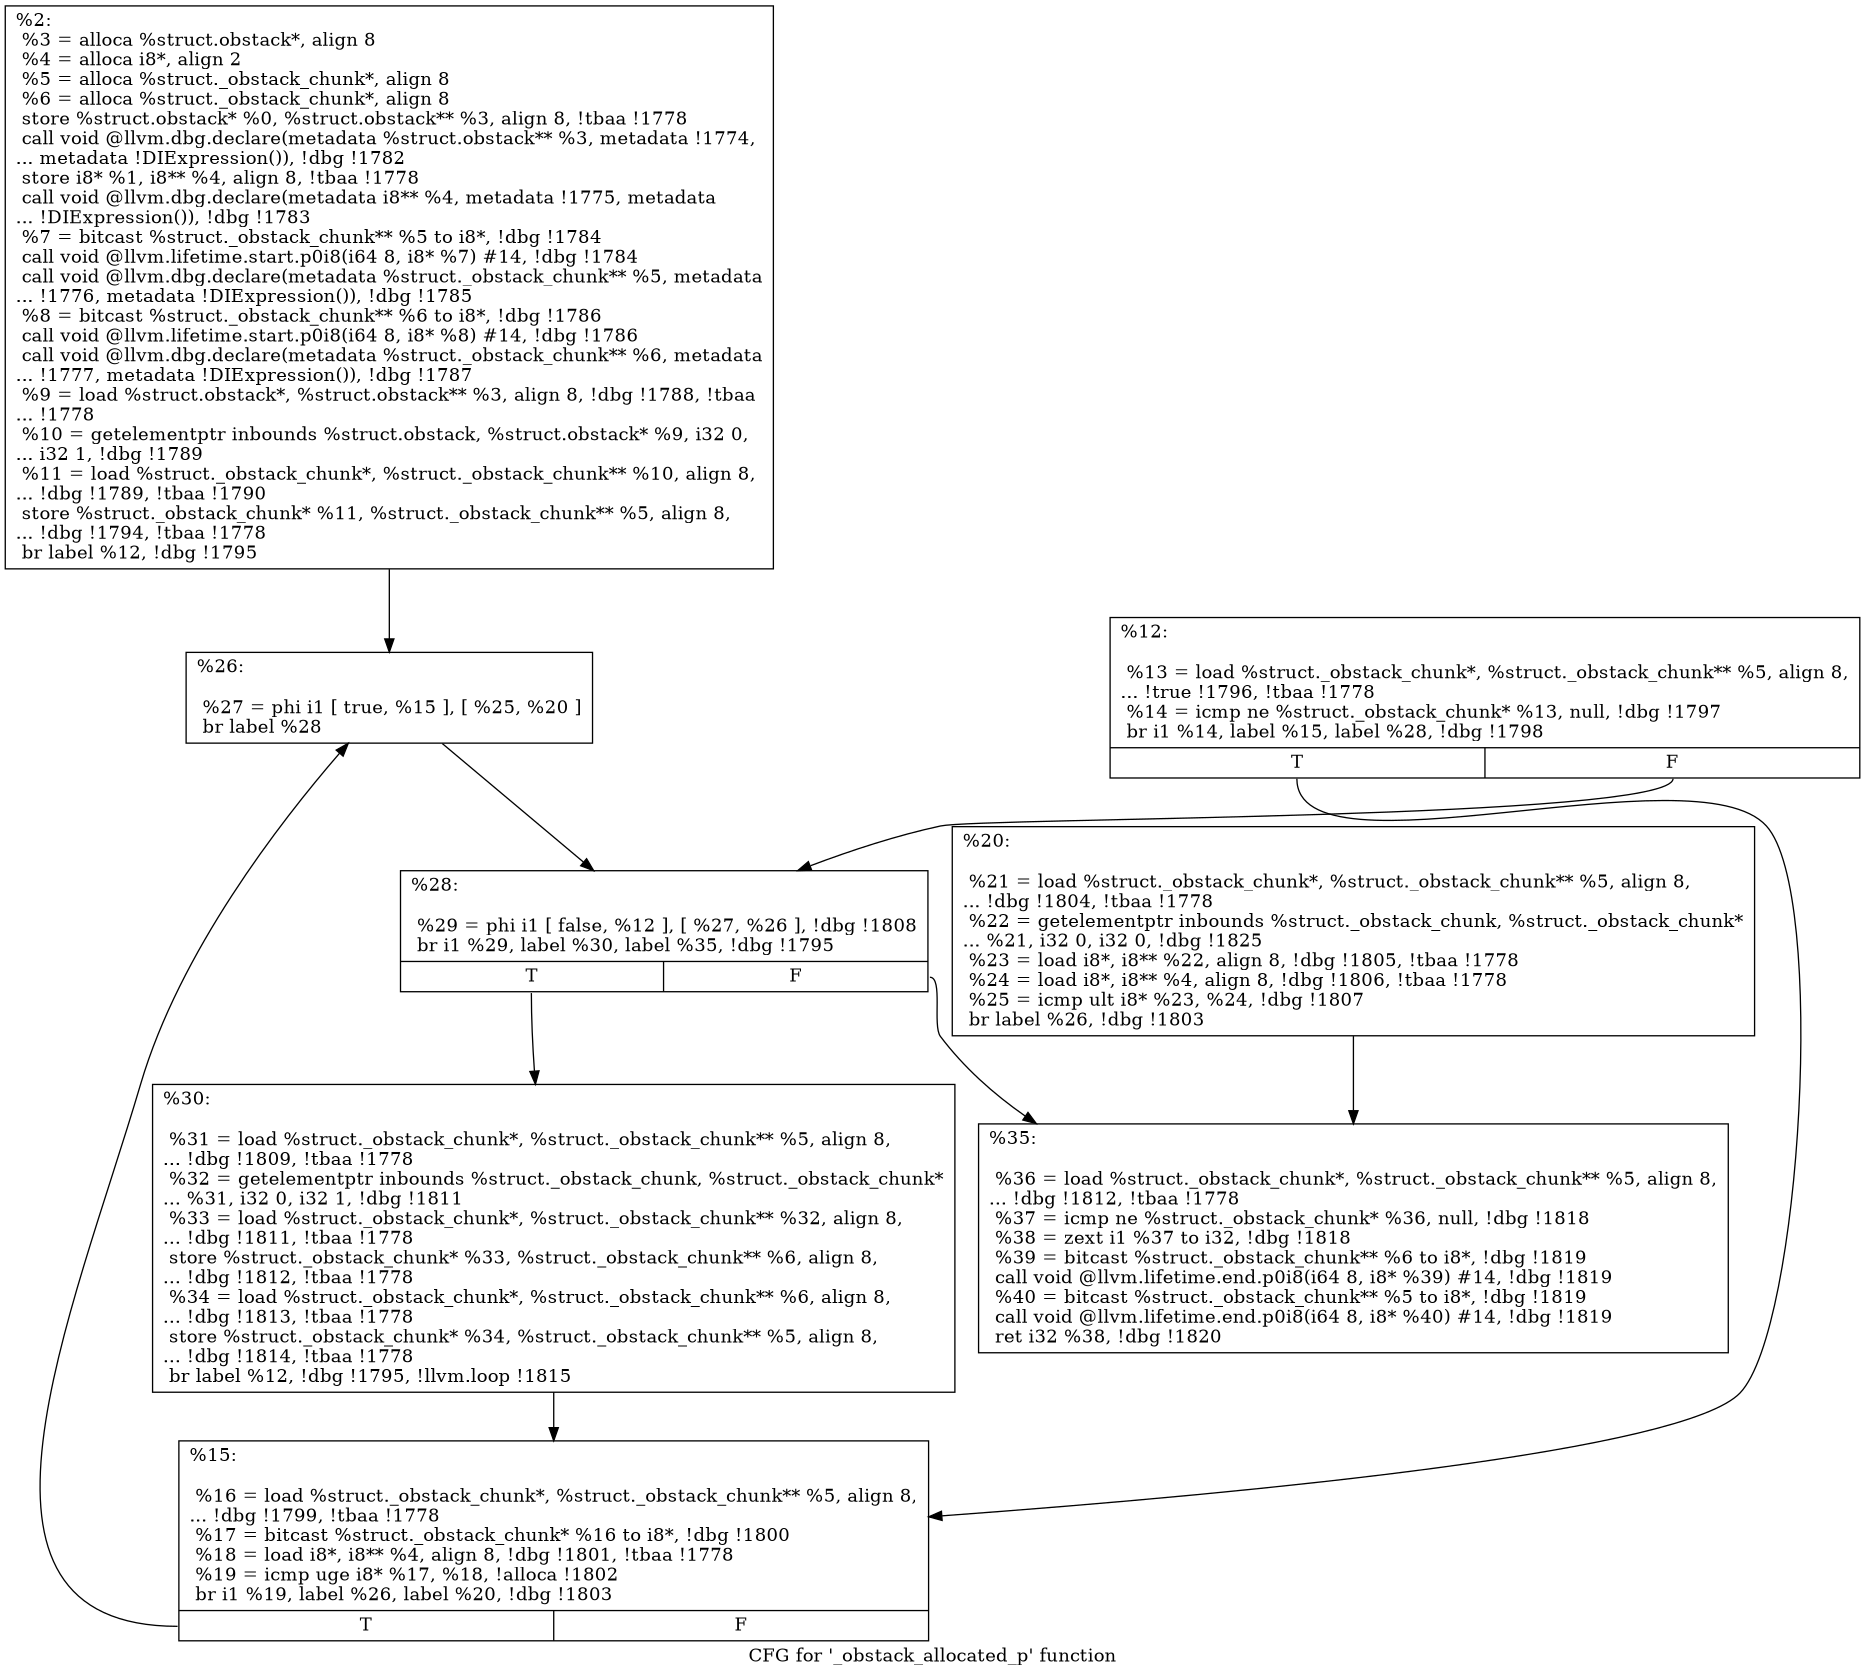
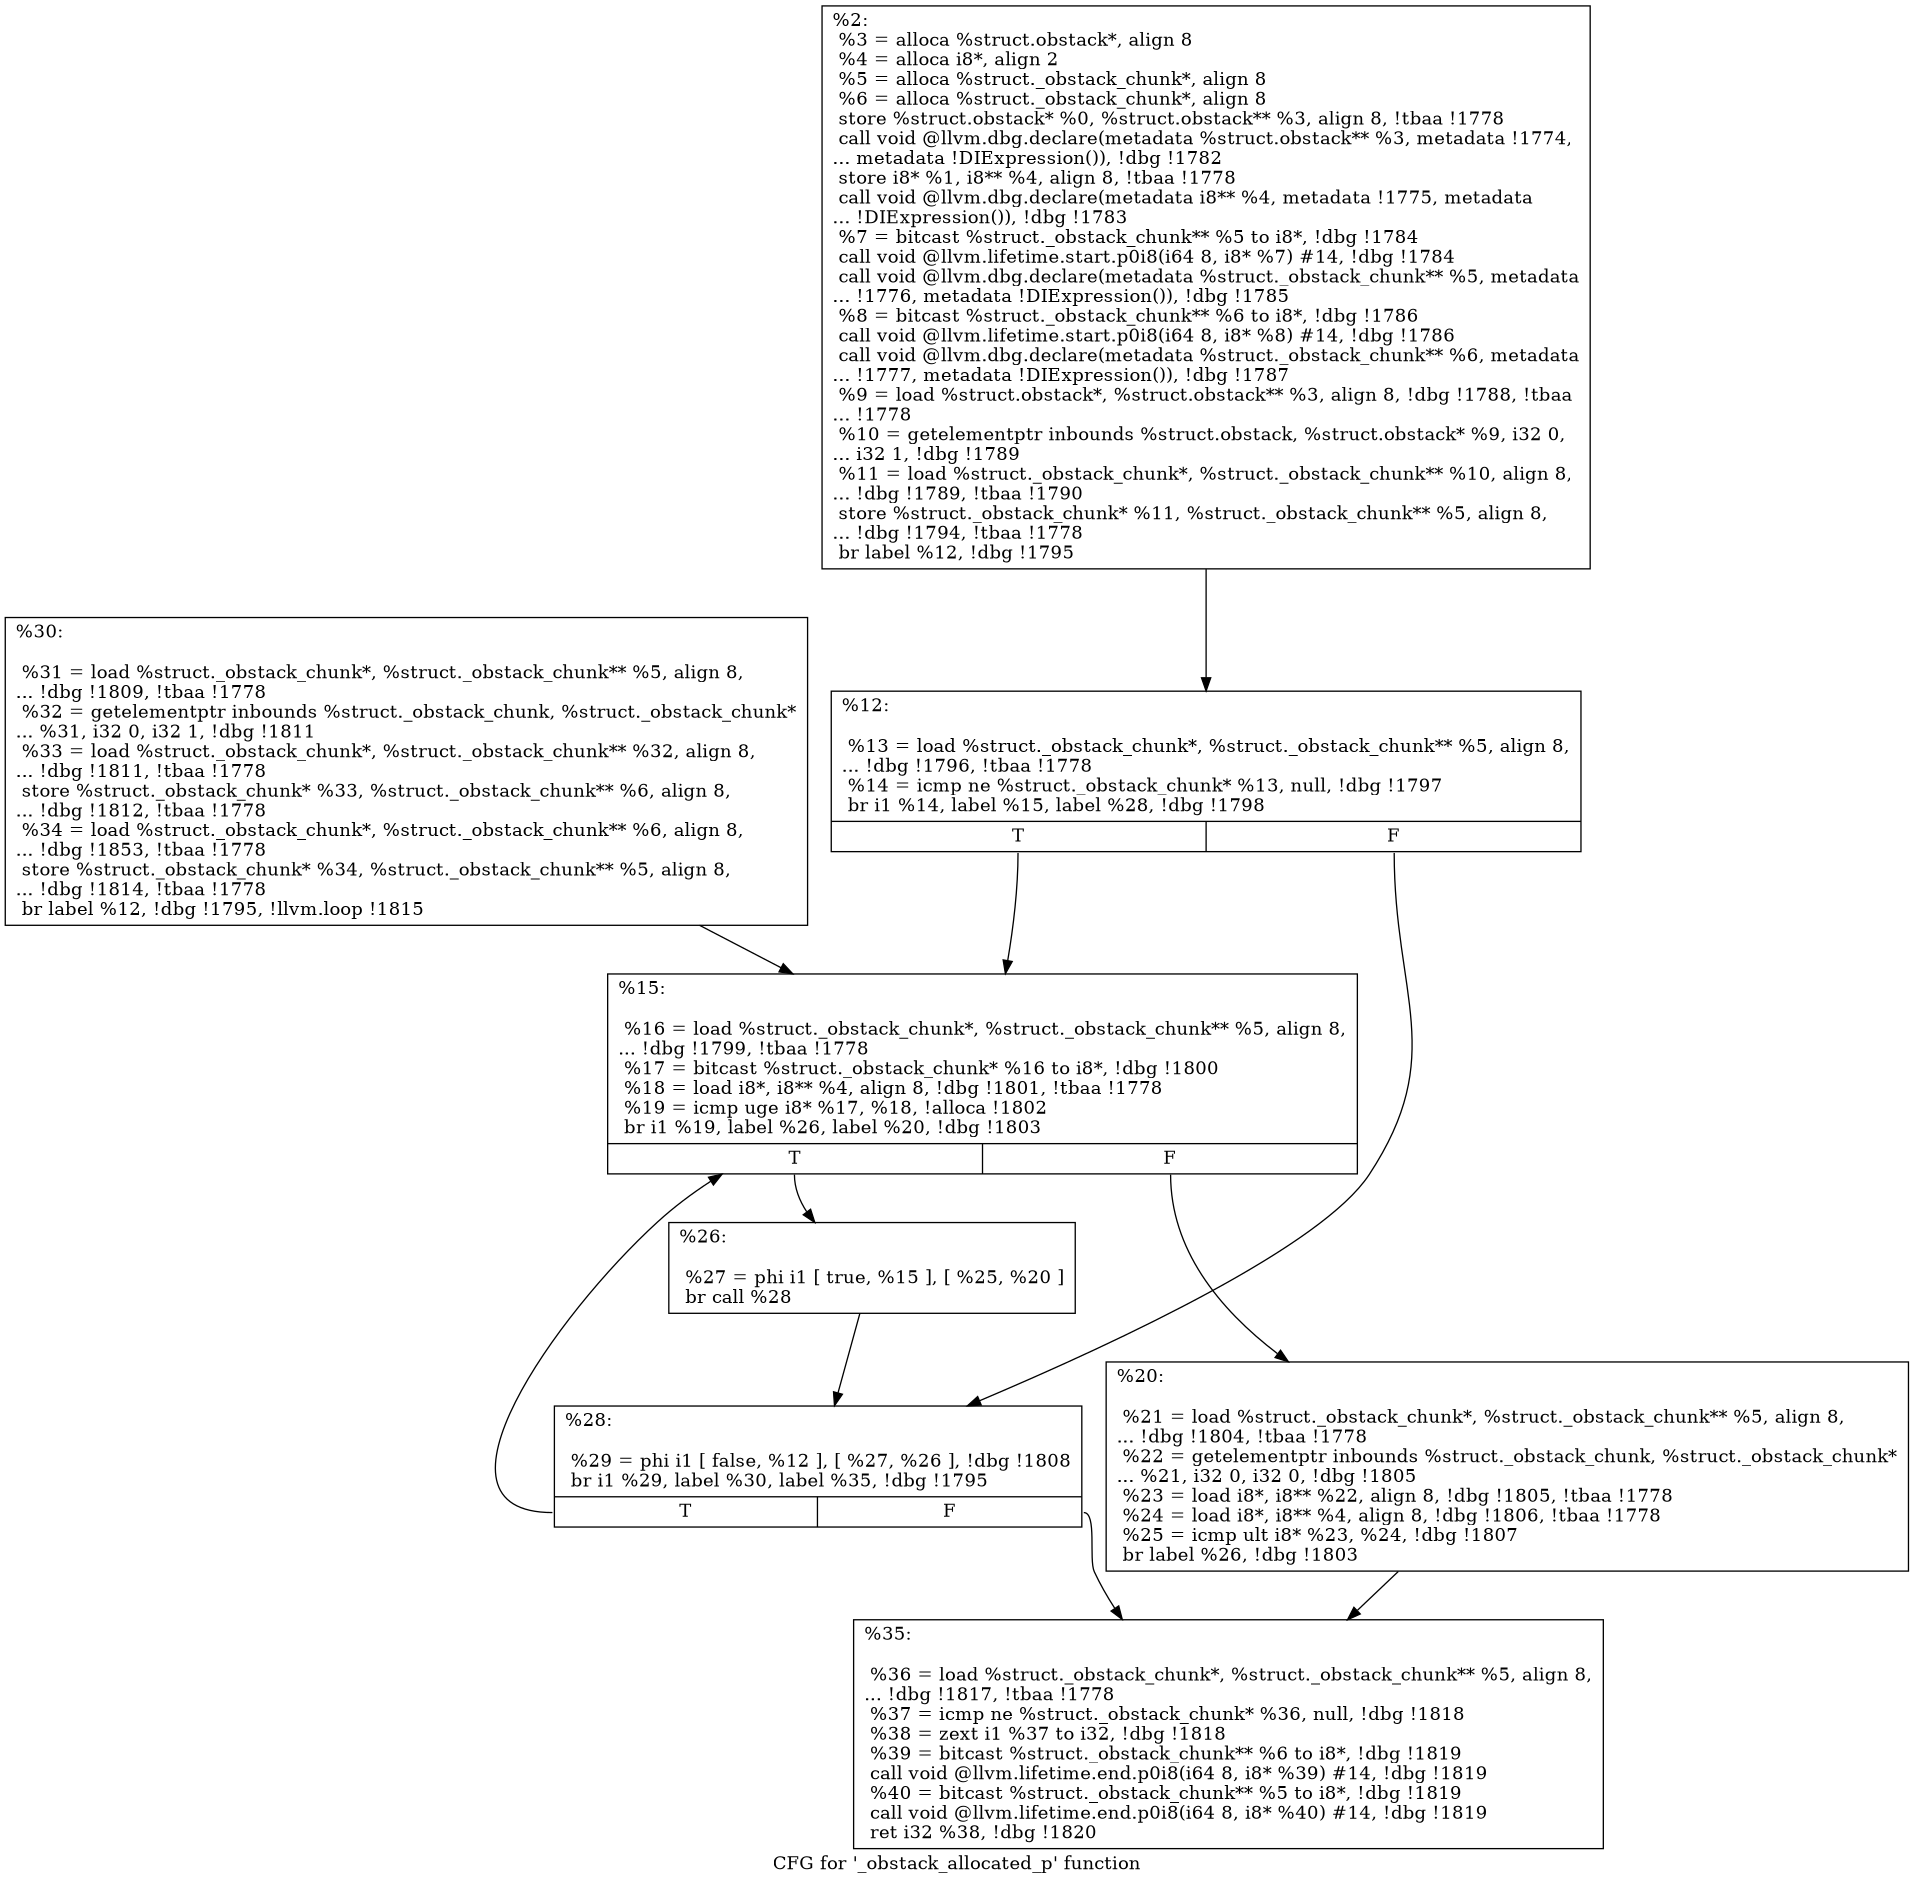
edge "%2:" -> "%26:": now "%2:" -> "%12:"
node "%12:": text "... !true !1796, !tbaa !1778" -> "... !dbg !1796, !tbaa !1778"
node "%26:": text "br label %28" -> "br call %28"
node "%20:": text "... %21, i32 0, i32 0, !dbg !1825" -> "... %21, i32 0, i32 0, !dbg !1805"
edge "%28:" -> "%30:": now "%28:" -> "%15:"
node "%35:": text "... !dbg !1812, !tbaa !1778" -> "... !dbg !1817, !tbaa !1778"
edge "%15:" -> "%20:": added
node "%30:": text "... !dbg !1813, !tbaa !1778" -> "... !dbg !1853, !tbaa !1778"
